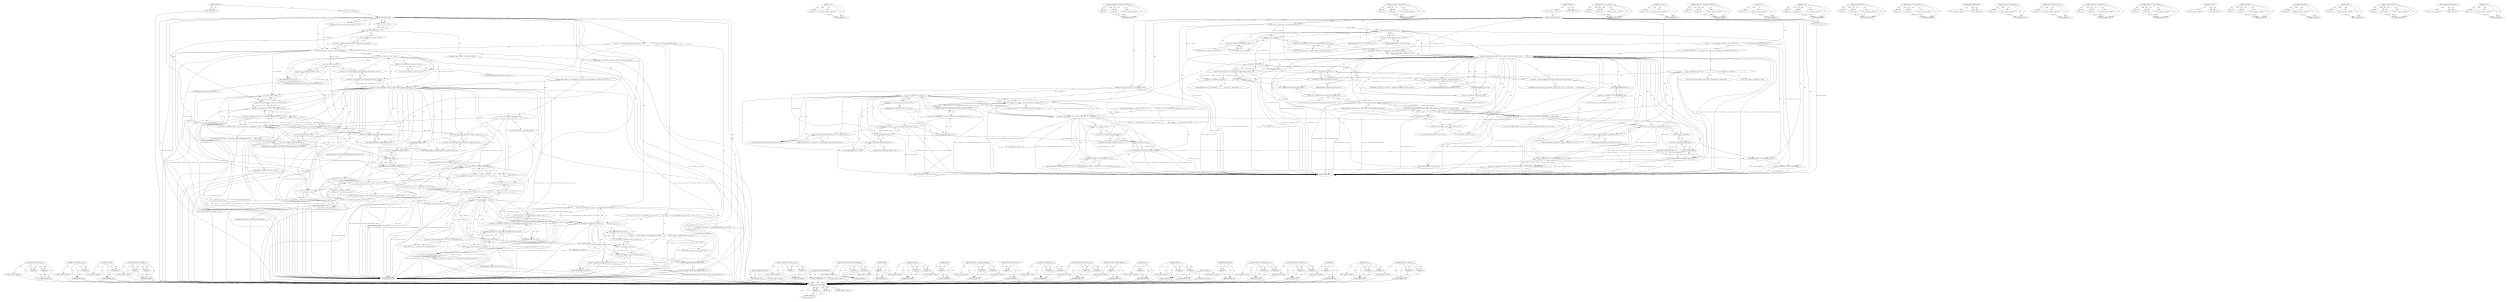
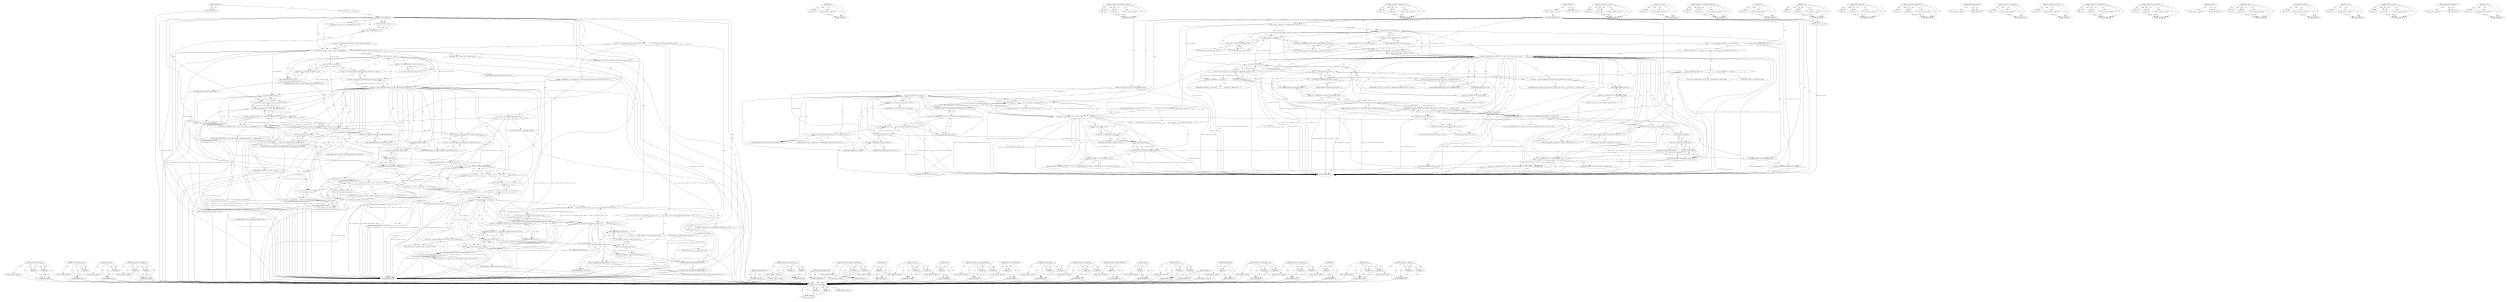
edge "(tab_at,tab_at(model_index))" -> "(IDENTIFIER,model_index,tab_at(model_index))": now "(SetGroup,tab_at(model_index)->SetGroup(new_group))" -> "(IDENTIFIER,model_index,tab_at(model_index))"
node "(FIELD_IDENTIFIER,SetGroup,SetGroup)": removed
node "<(IDENTIFIER,header,std::move(header))<SUB>10</SUB>>": added
